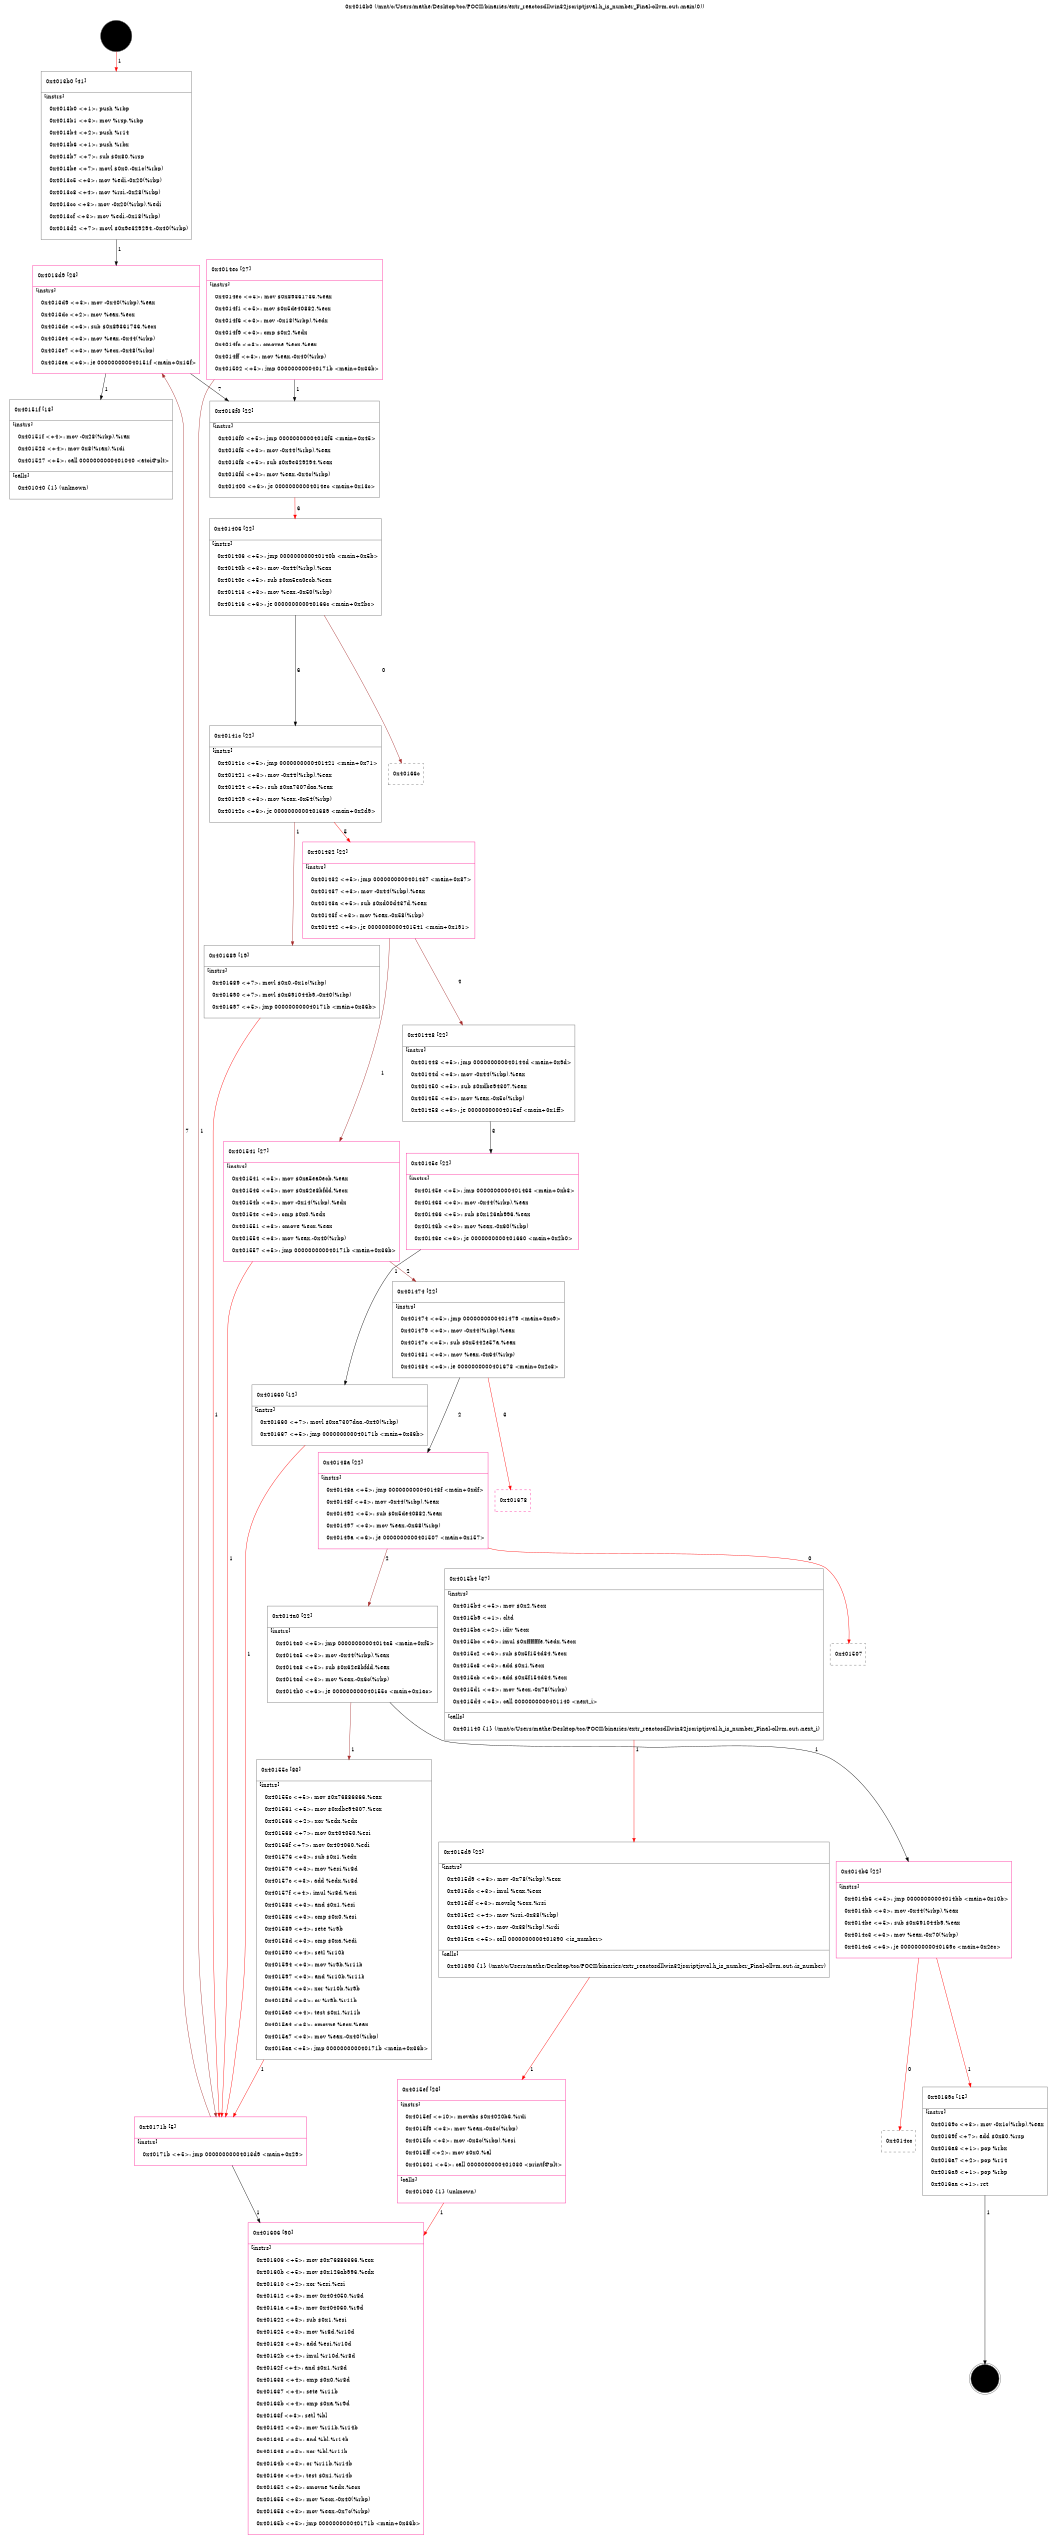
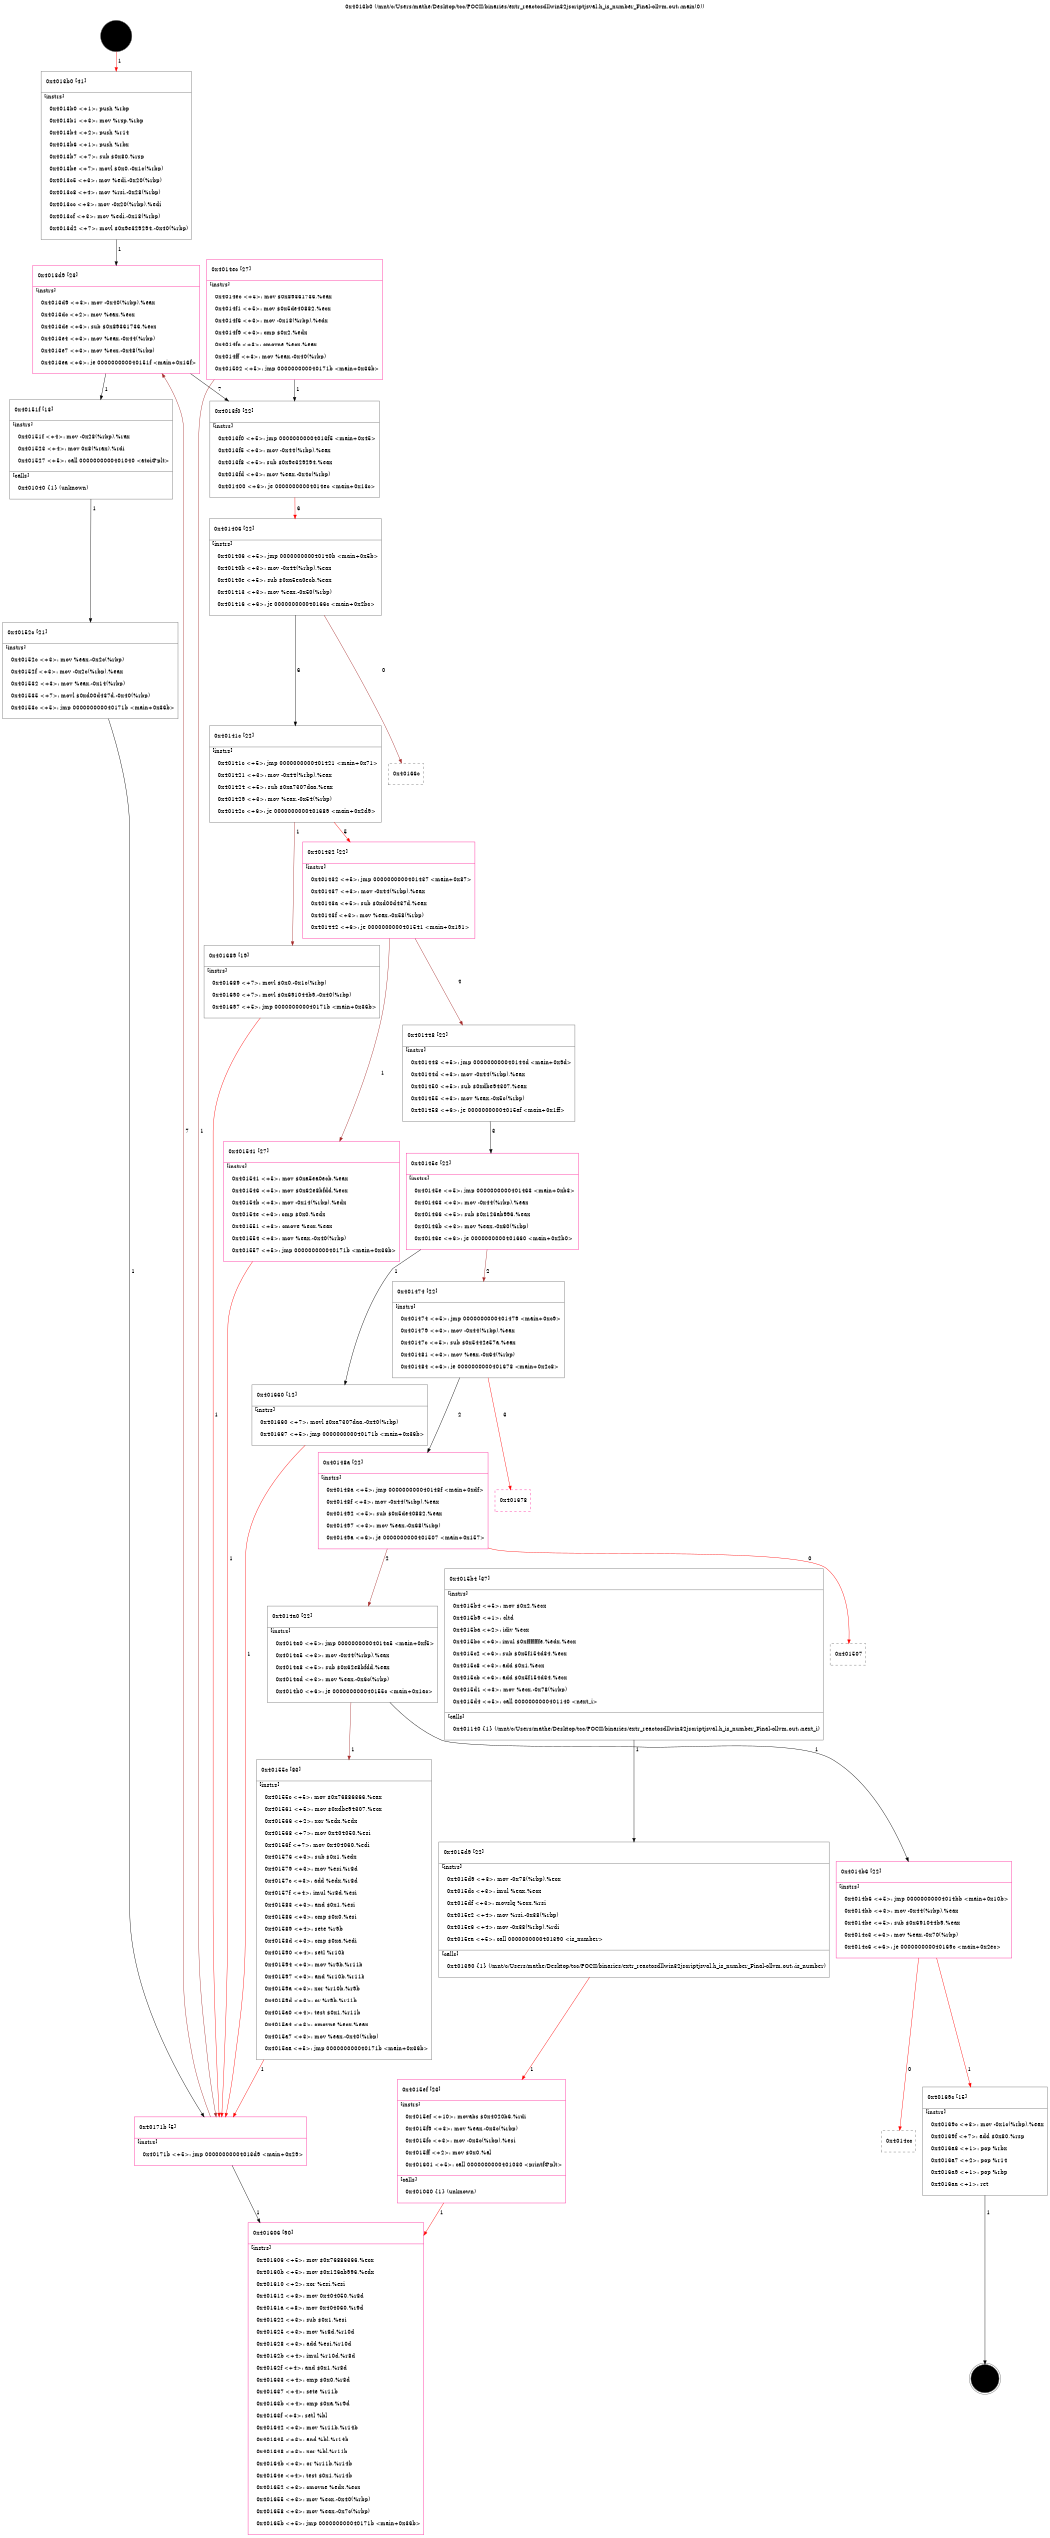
node "0x40152c [21]": added
edge "0x401541 [27]" -> "0x401474 [22]": now "0x40145e [22]" -> "0x401474 [22]"
edge "0x4015b4 [37]" -> "0x4015d9 [22]": color red -> black
